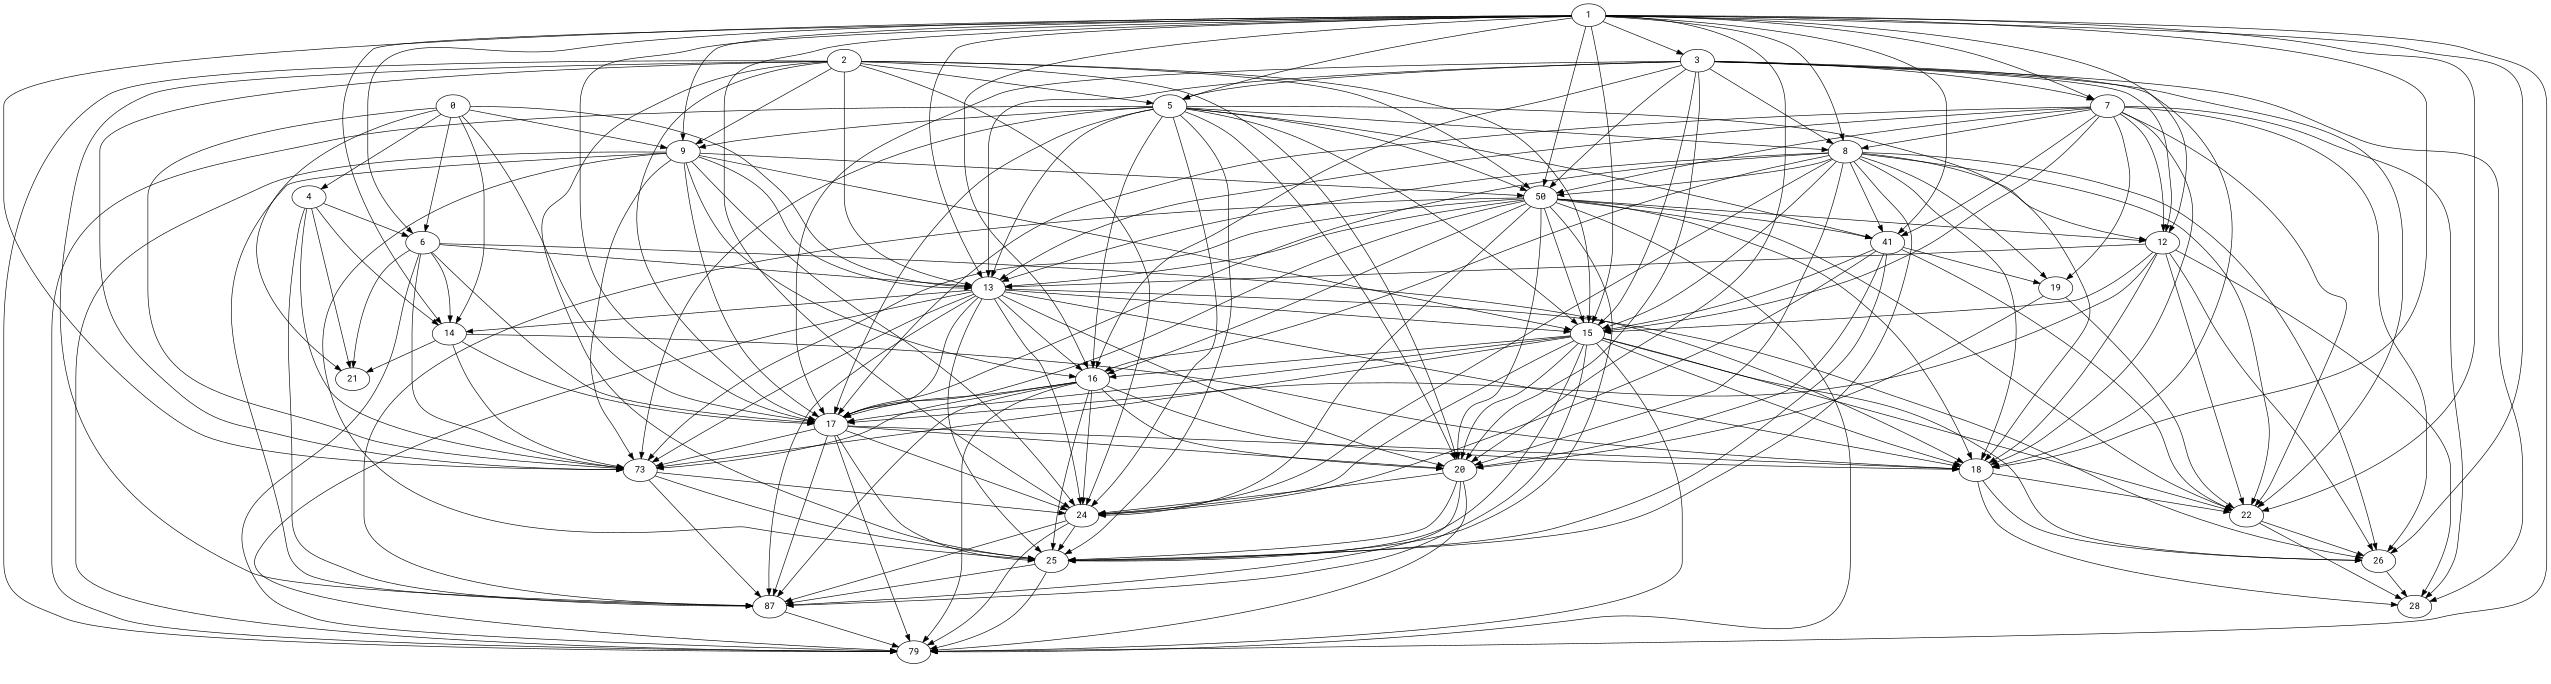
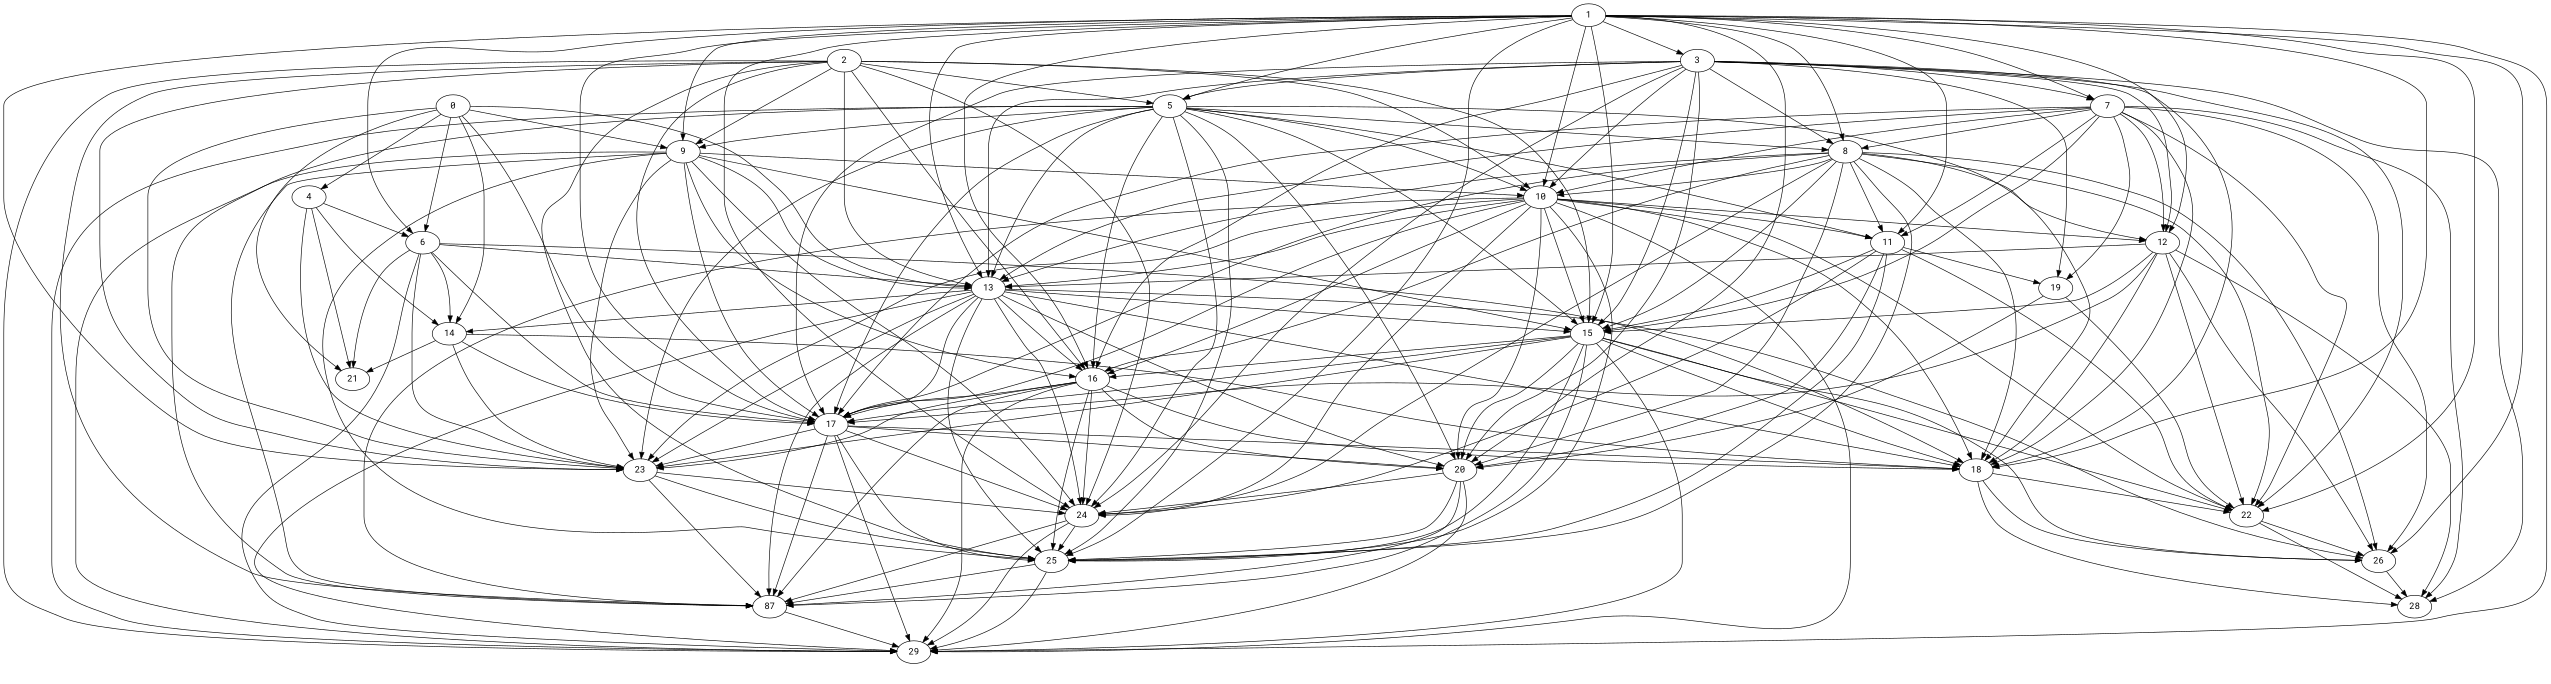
edge "1" -> "14": now "1" -> "25"
edge "2" -> "20": now "2" -> "16"
node "50": label "50" -> "10"
edge "8" -> "19": now "3" -> "19"
node "41": label "41" -> "11"
edge "15" -> "24": now "3" -> "24"
node "73": label "73" -> "23"
edge "4" -> "87": now "5" -> "87"
node "79": label "79" -> "29"
